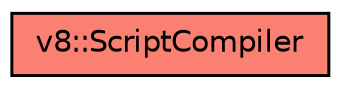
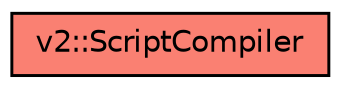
node "v8::ScriptCompiler": label "v8::ScriptCompiler" -> "v2::ScriptCompiler"
